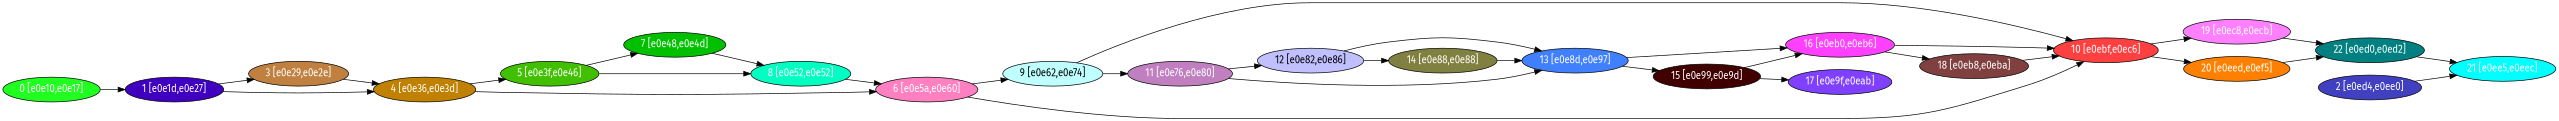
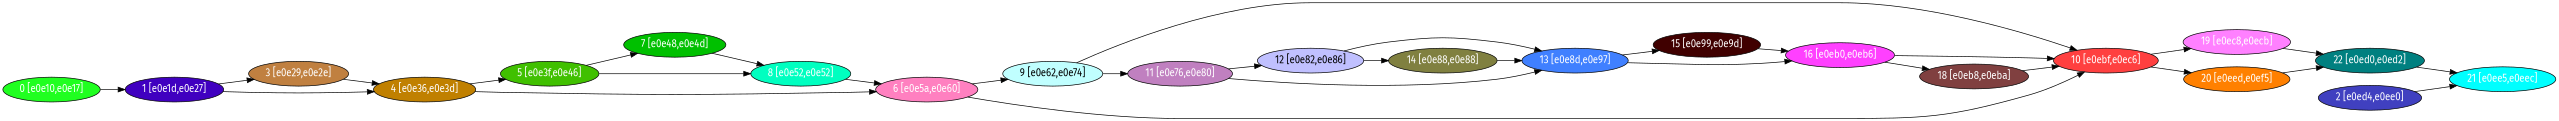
node "17 [e0e9f,e0eab]": removed
